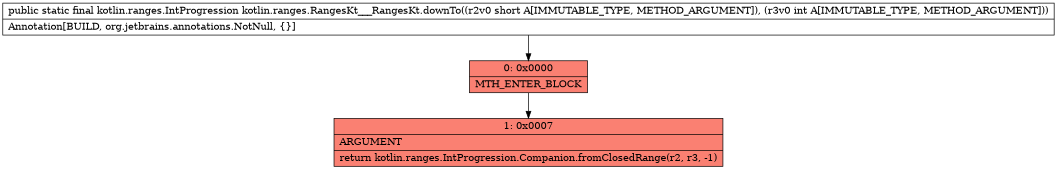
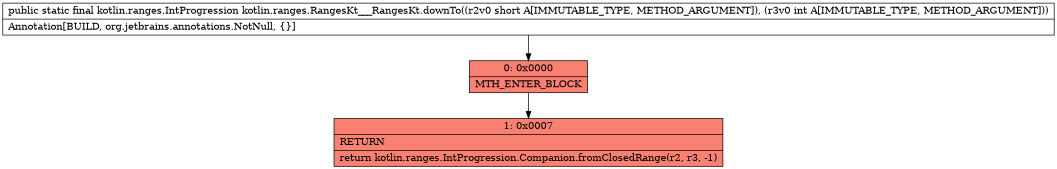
node "1: 0x0007": text "ARGUMENT" -> "RETURN"
